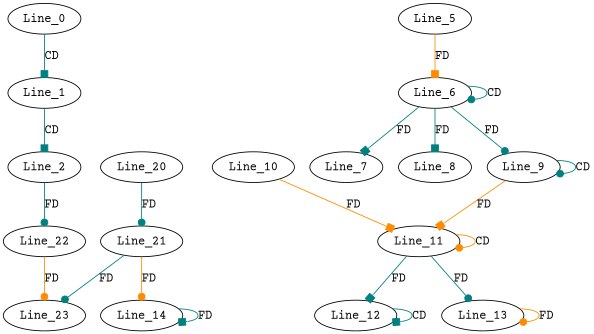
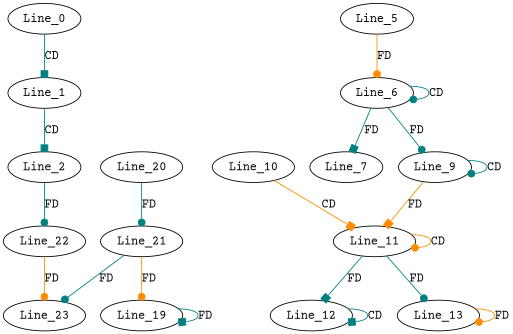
edge "Line_5" -> "Line_6": arrowhead box -> dot
node "Line_8": removed
edge "Line_10" -> "Line_11": label "FD" -> "CD"
node "Line_14": label "Line_14" -> "Line_19"
